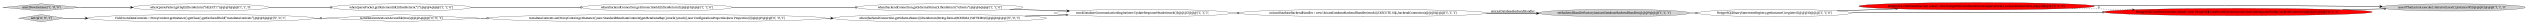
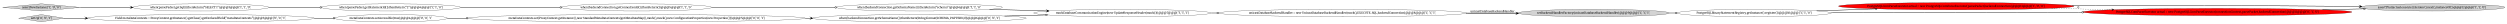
node "metaDataContexts.setAccessible(true)@@@4@@@['0', '0', '1']": shape diamond -> ellipse
